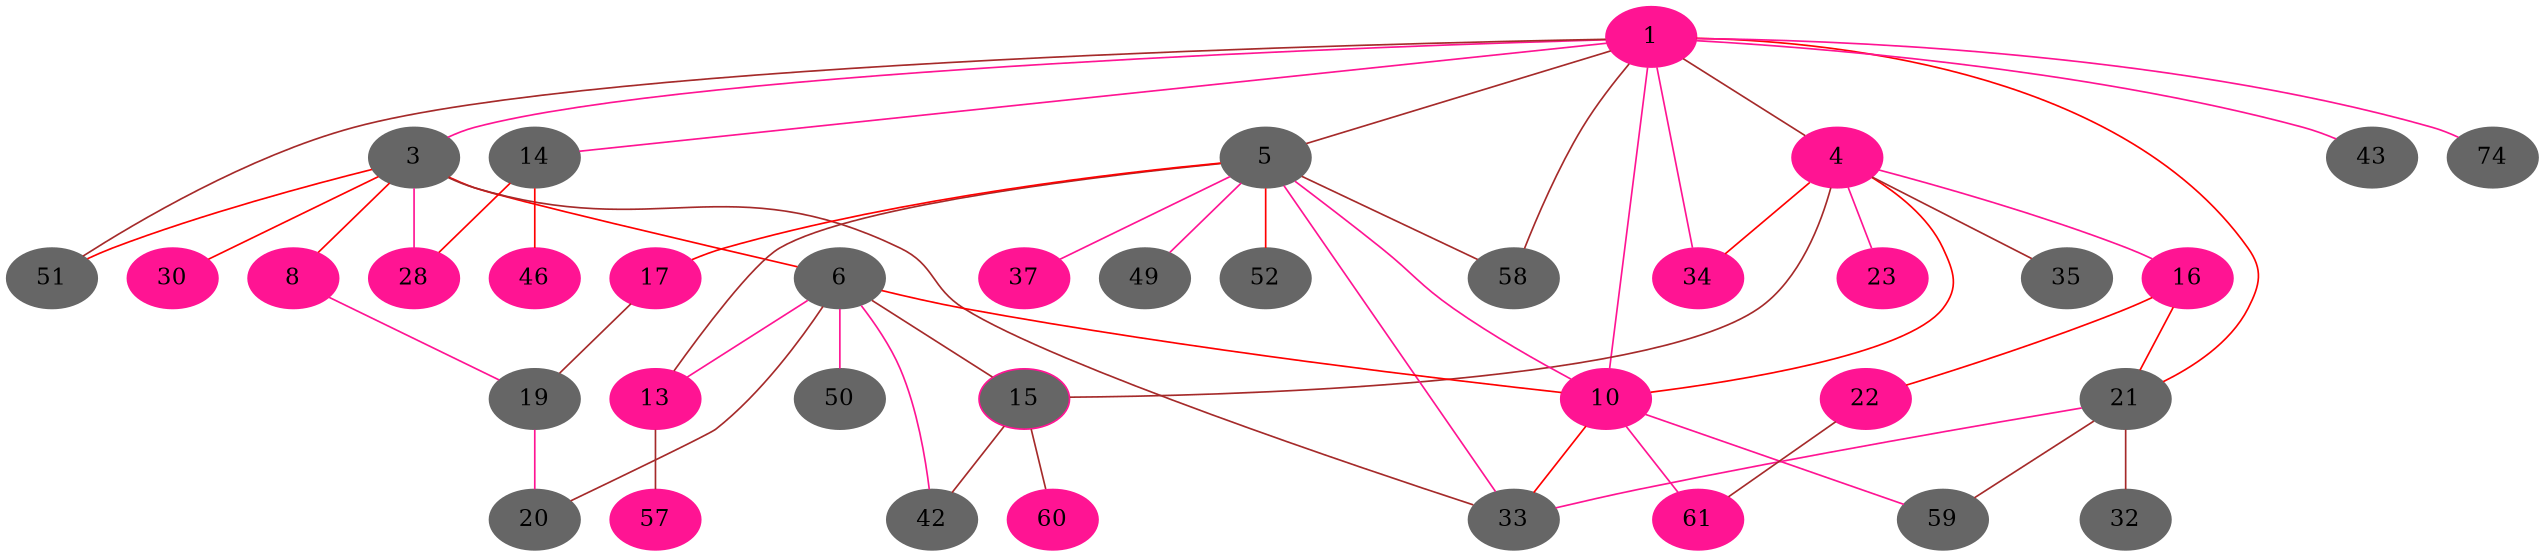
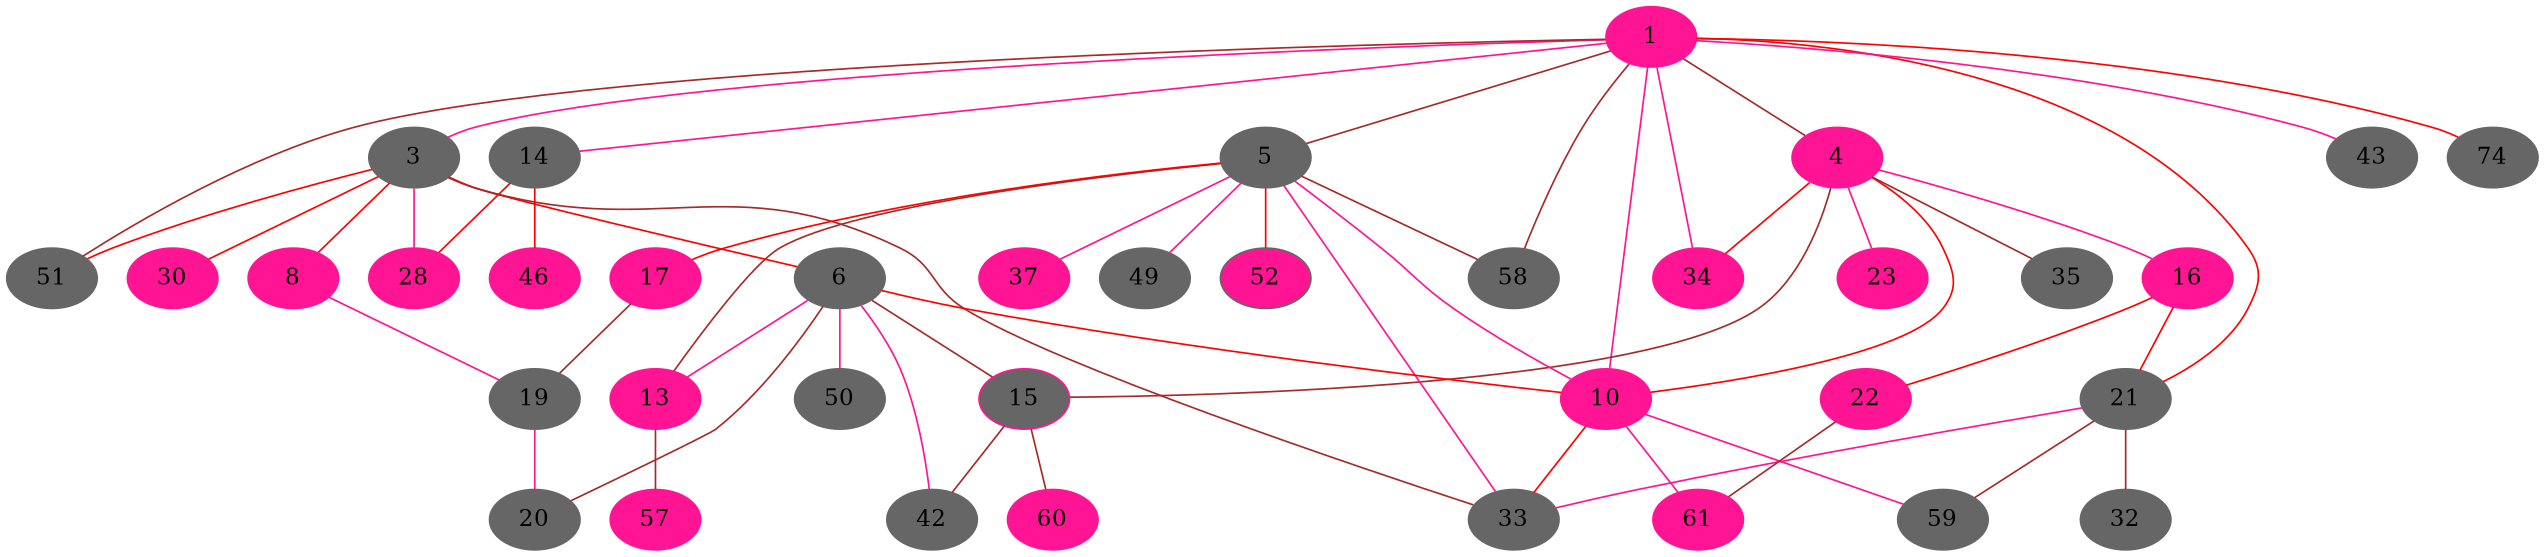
edge "1" -- "74": color deeppink -> red
node "52": fillcolor gray40 -> deeppink
